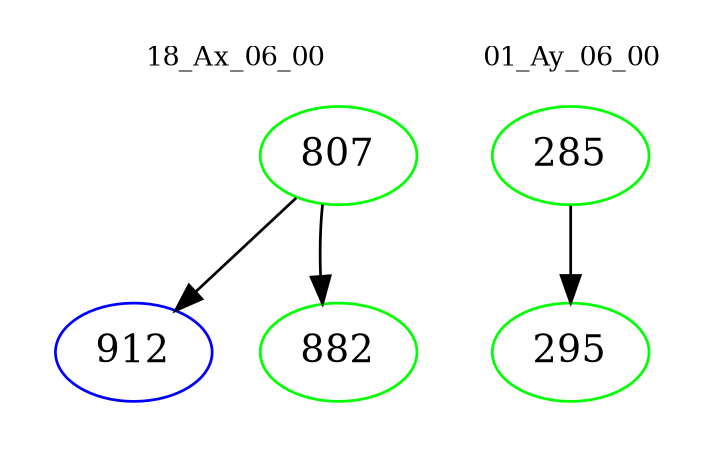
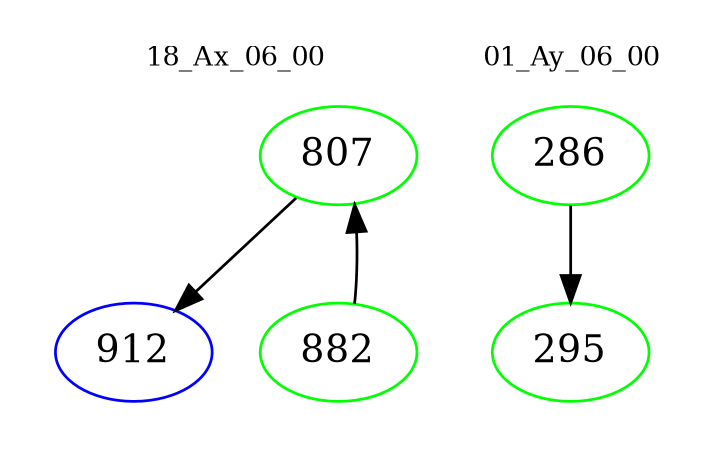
node "285": label "285" -> "286"
edge "807" -> "882": reversed
